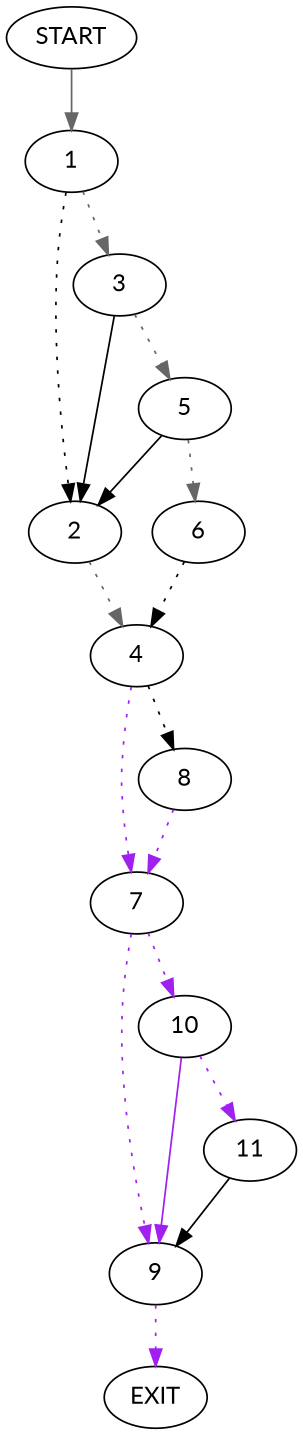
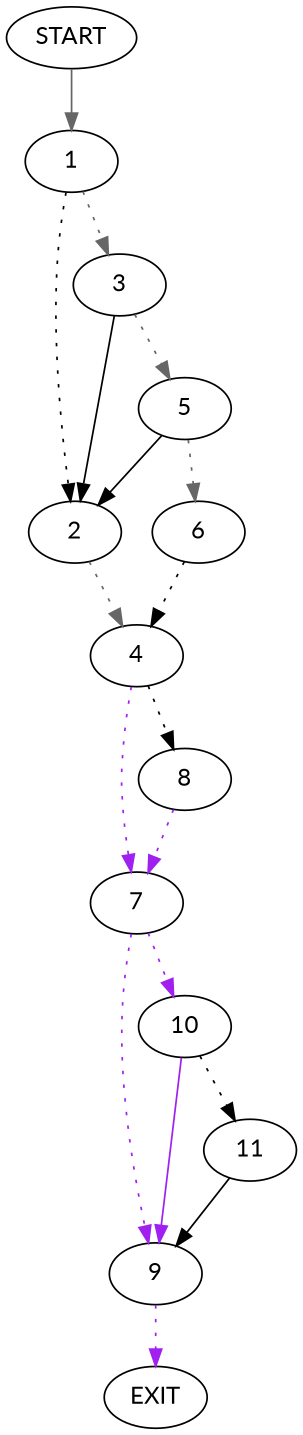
edge "10" -> "11": color purple -> black
